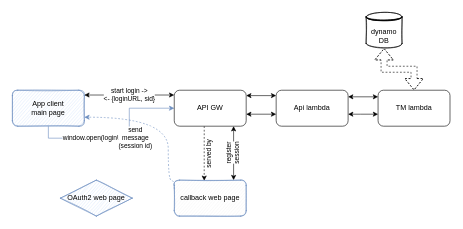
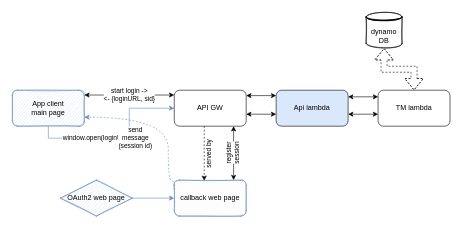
node "Api lambda": fillcolor #ffffff -> #dae8fc
edge "OAuth2 web page" -> "callback web page": added
